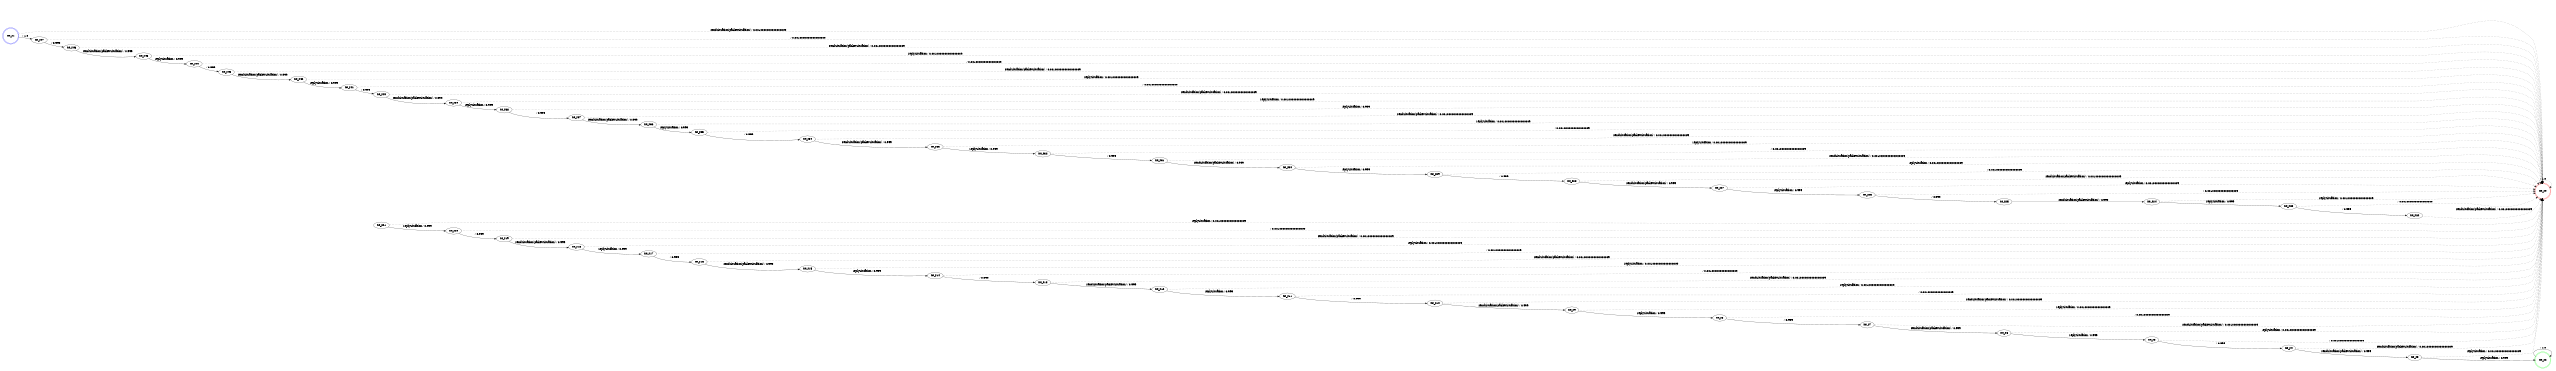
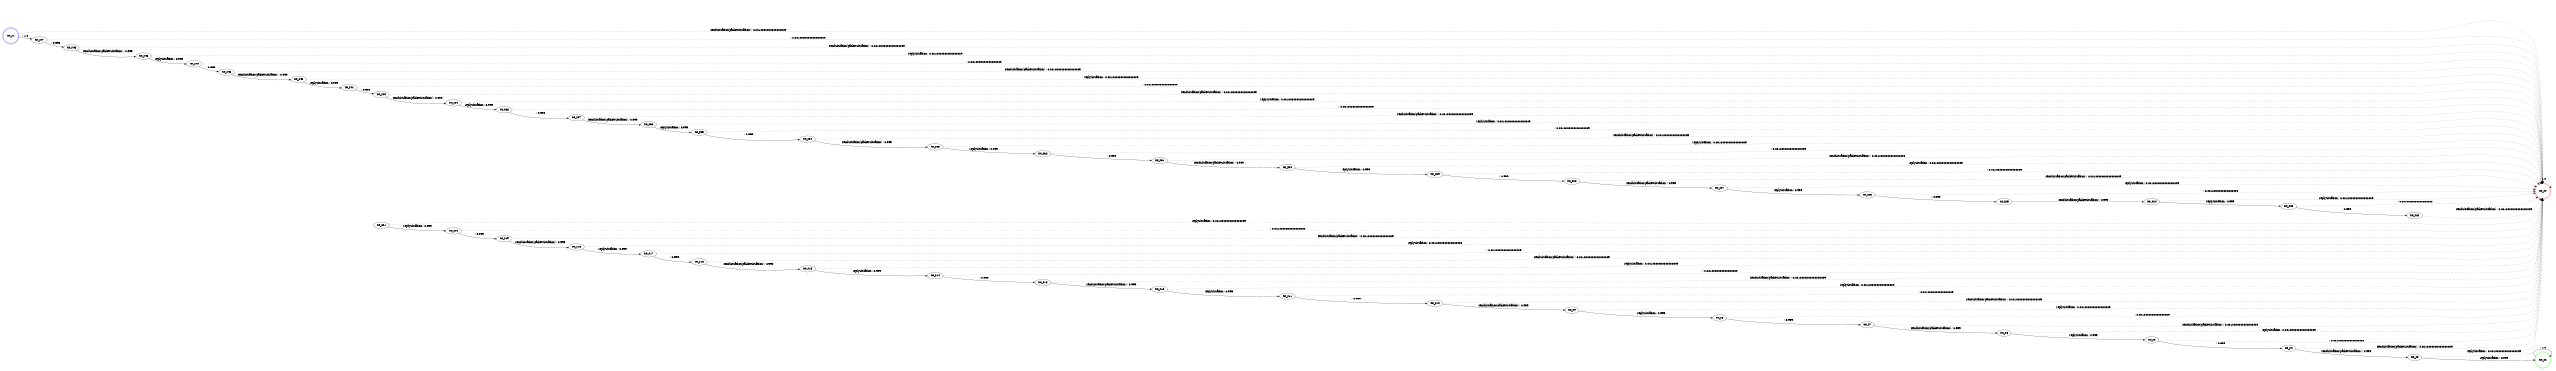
edge "n0_s38" -> "n0_s0": label "replySituation / 0.999" -> " / 0.0010000000000000009"
